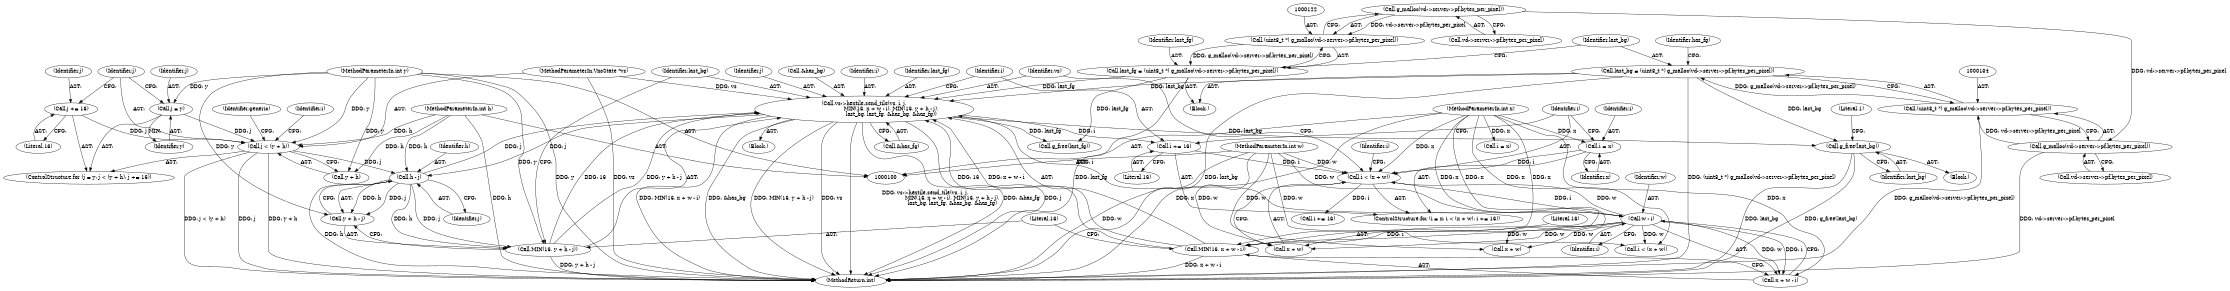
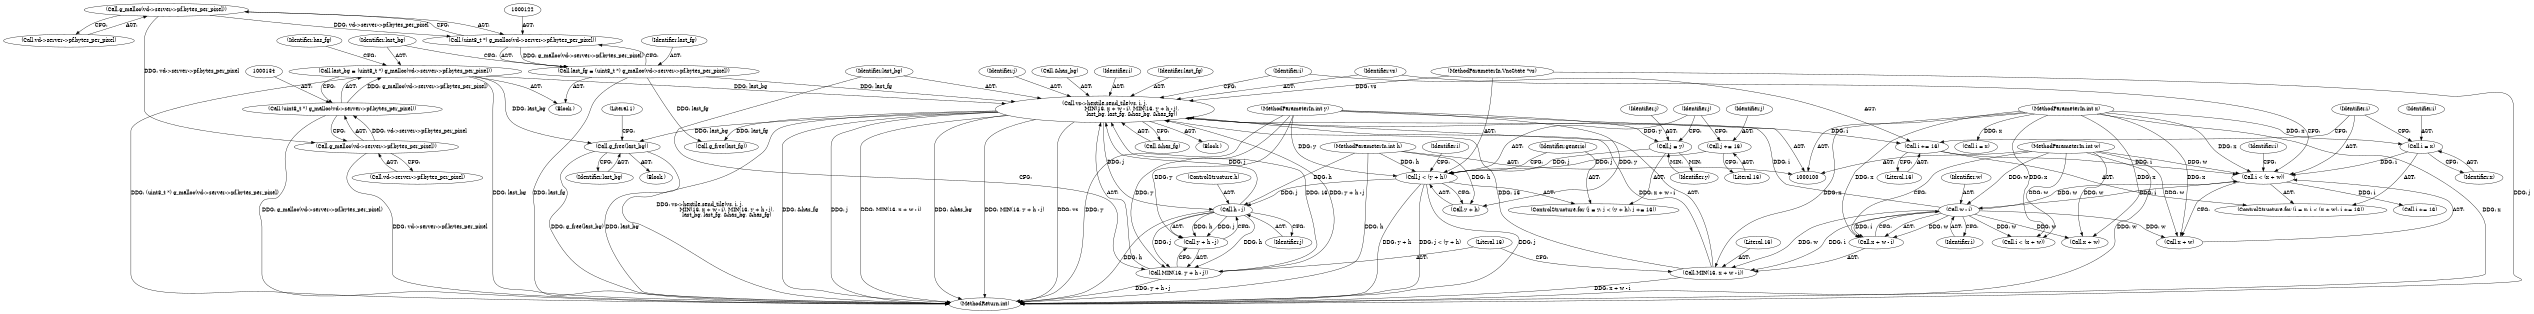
edge "(Identifier,y)" -> "(Call,j = y)": label "AST: " -> "MIN: "
edge "(Call,j += 16)" -> "(ControlStructure,for (j = y; j < (y + h); j += 16))": now "(Identifier,generic)" -> "(ControlStructure,for (j = y; j < (y + h); j += 16))"
node "(Identifier,h)": label "(Identifier,h)" -> "(ControlStructure,h)"
edge "(MethodParameterIn,VncState *vs)" -> "(MethodReturn,int)": label "DDG: vs" -> "DDG: j"
edge "(Call,MIN(16, x + w - i))" -> "(Call,x + w - i)": now "(MethodParameterIn,int w)" -> "(Call,x + w - i)"
